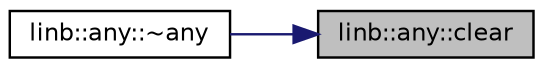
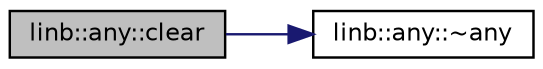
edge "linb::any::~any" -> "linb::any::clear": reversed
